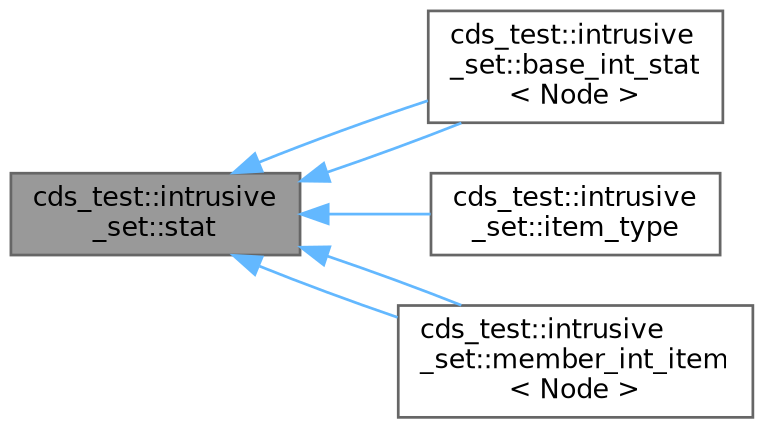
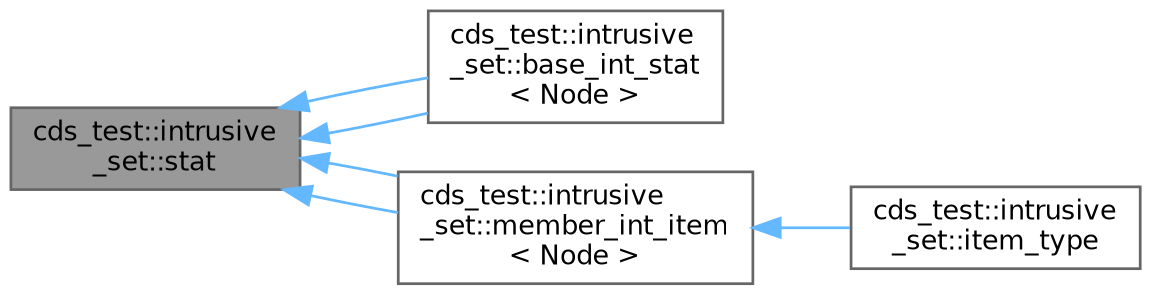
edge "cds_test::intrusive _set::item_type" -> "cds_test::intrusive _set::stat": now "cds_test::intrusive _set::item_type" -> "cds_test::intrusive _set::member_int_item < Node >"
